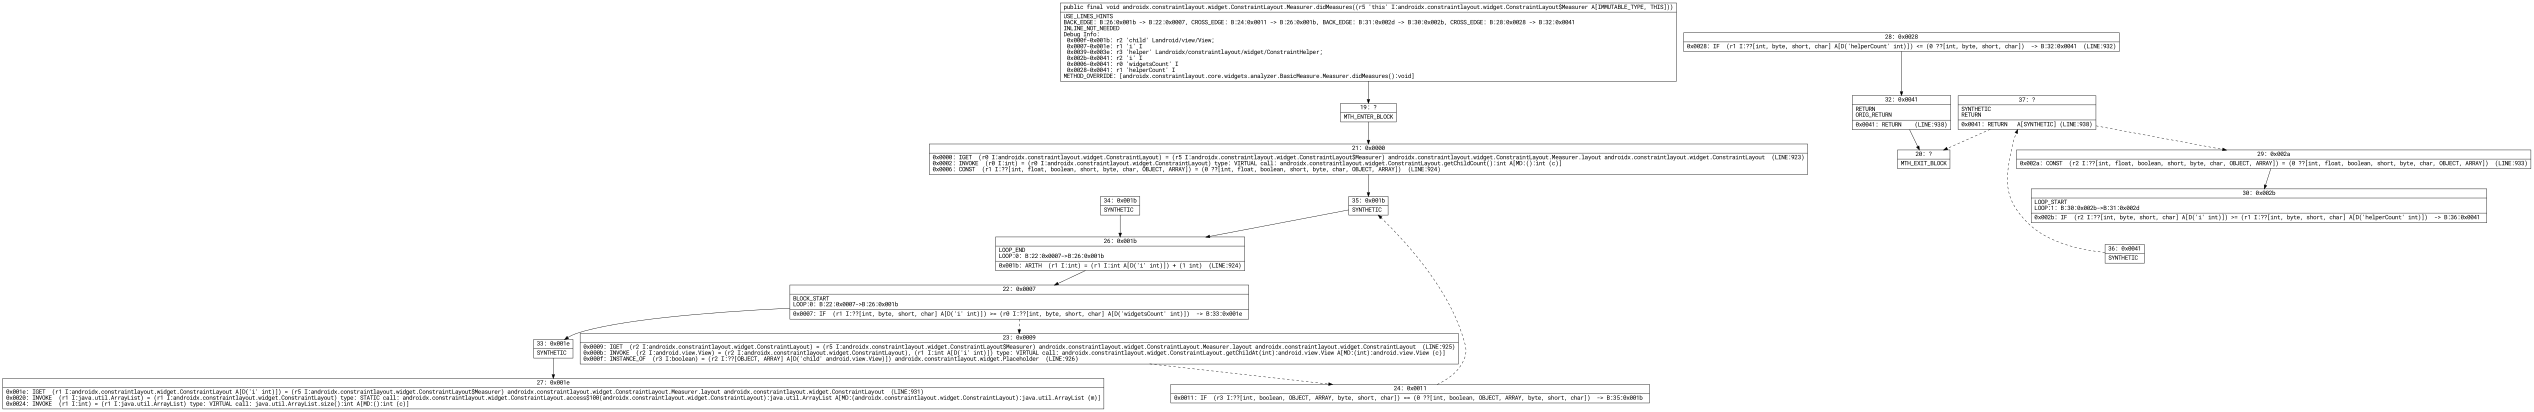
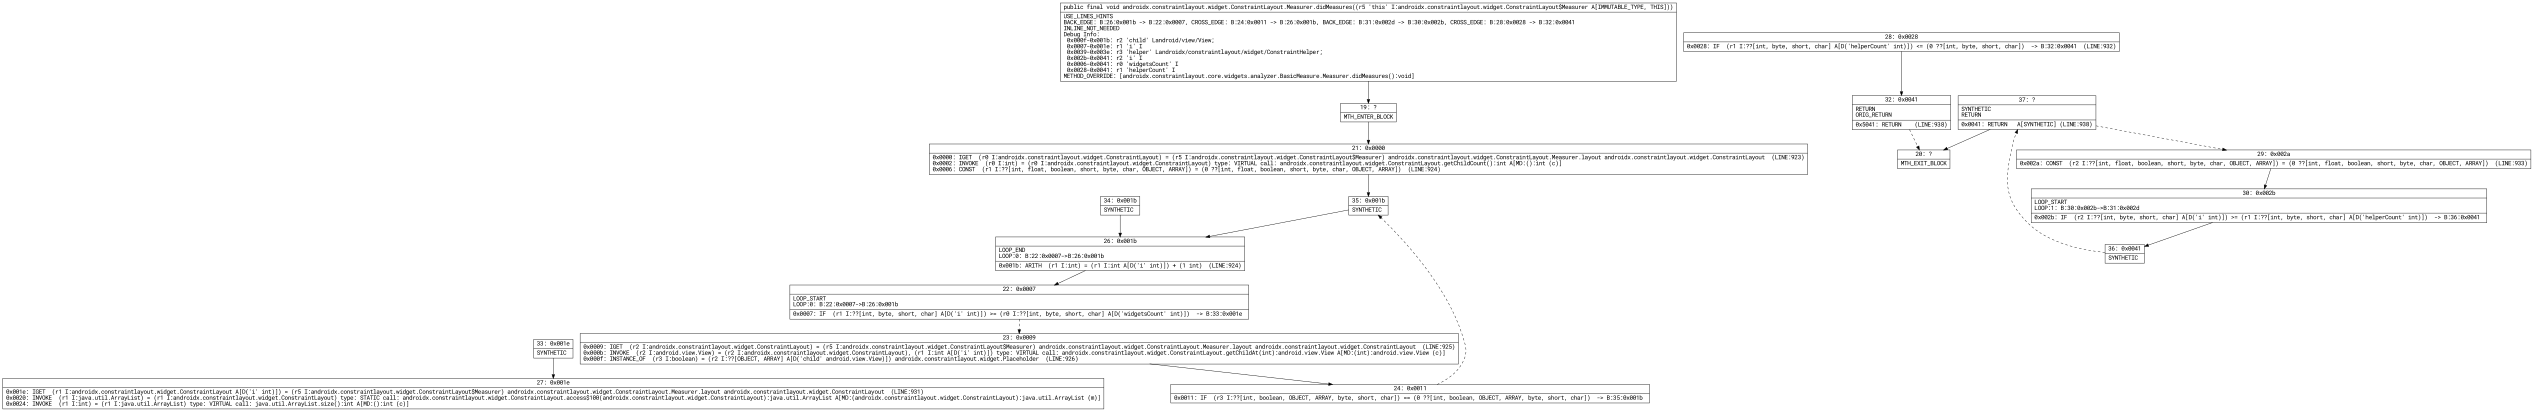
node "32: 0x0041": text "0x0041: RETURN    (LINE:938)" -> "0x5041: RETURN    (LINE:938)"
edge "32: 0x0041" -> "20: ?": style solid -> dashed
edge "37: ?" -> "20: ?": style dashed -> solid
edge "30: 0x002b" -> "36: 0x0041": added
node "22: 0x0007": text "BLOCK_START" -> "LOOP_START"
edge "22: 0x0007" -> "33: 0x001e": removed
edge "23: 0x0009" -> "24: 0x0011": style dashed -> solid
